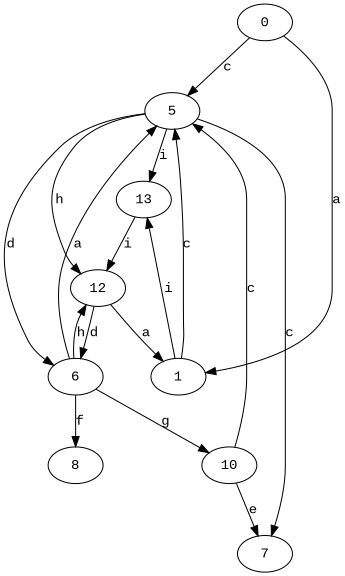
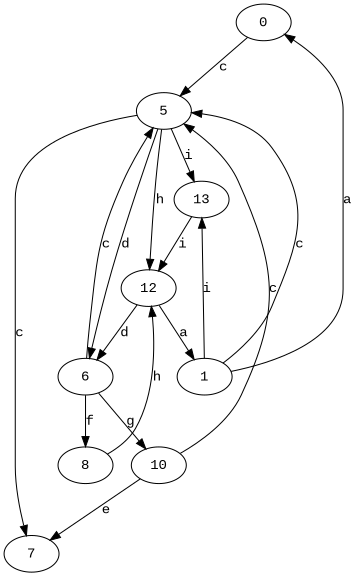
edge "0" -> "1": reversed
edge "6" -> "5": label "a" -> "c"
edge "6" -> "12": now "8" -> "12"
